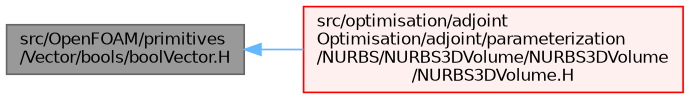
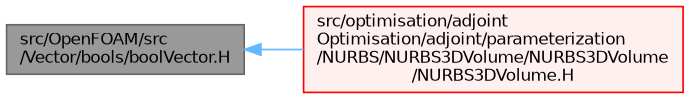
node "src/OpenFOAM/primitives /Vector/bools/boolVector.H": label "src/OpenFOAM/primitives /Vector/bools/boolVector.H" -> "src/OpenFOAM/src /Vector/bools/boolVector.H"
